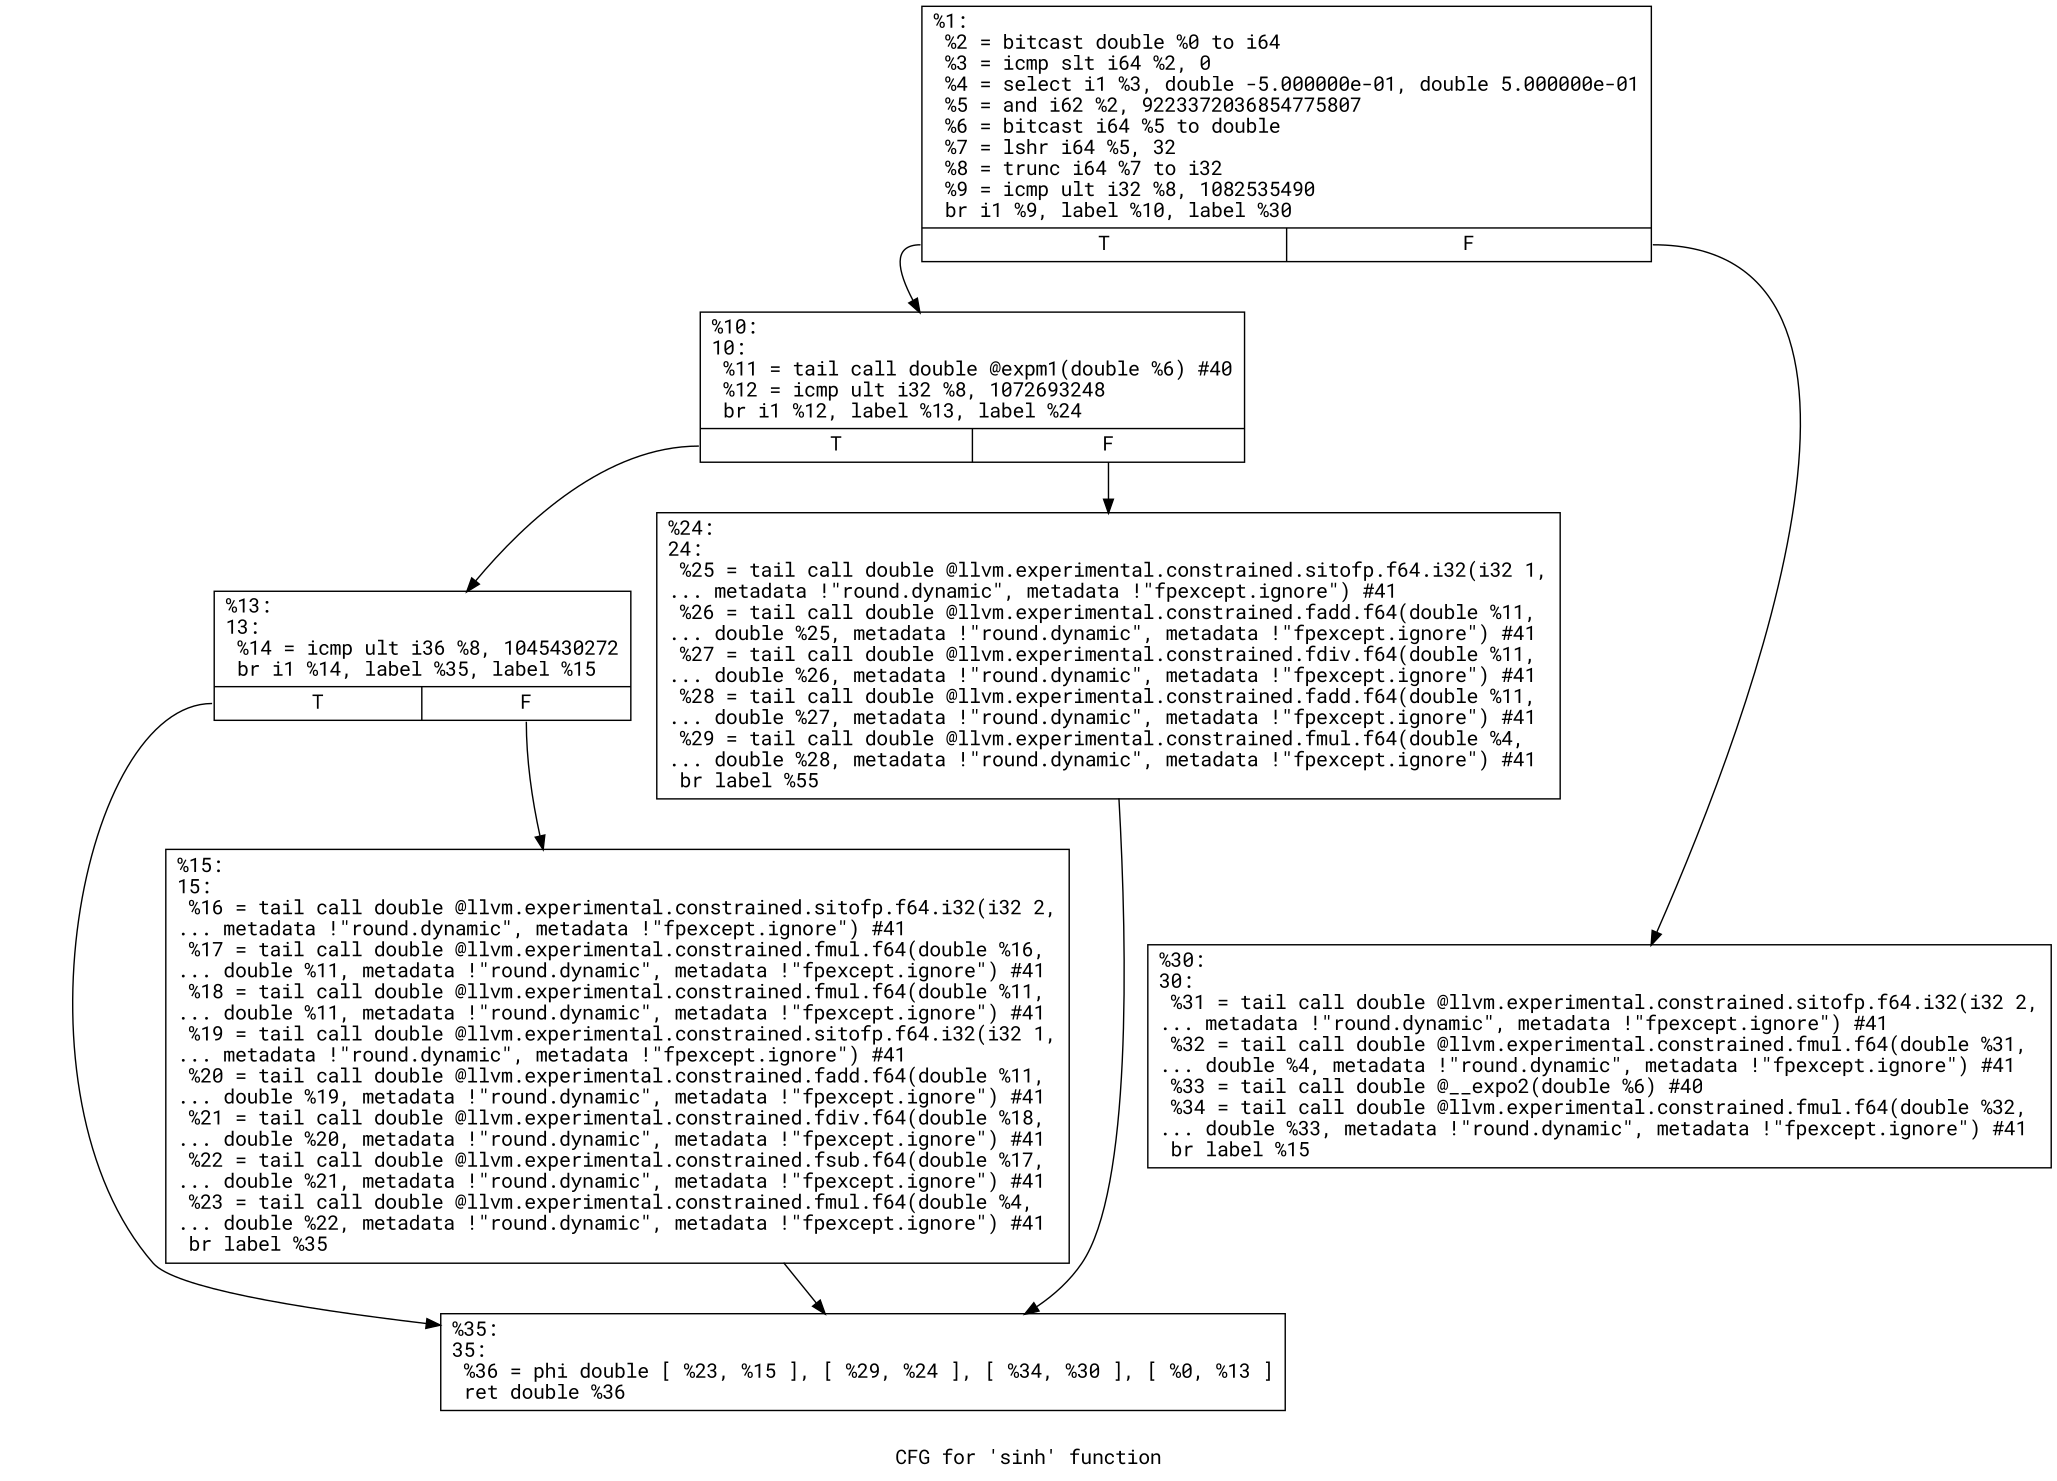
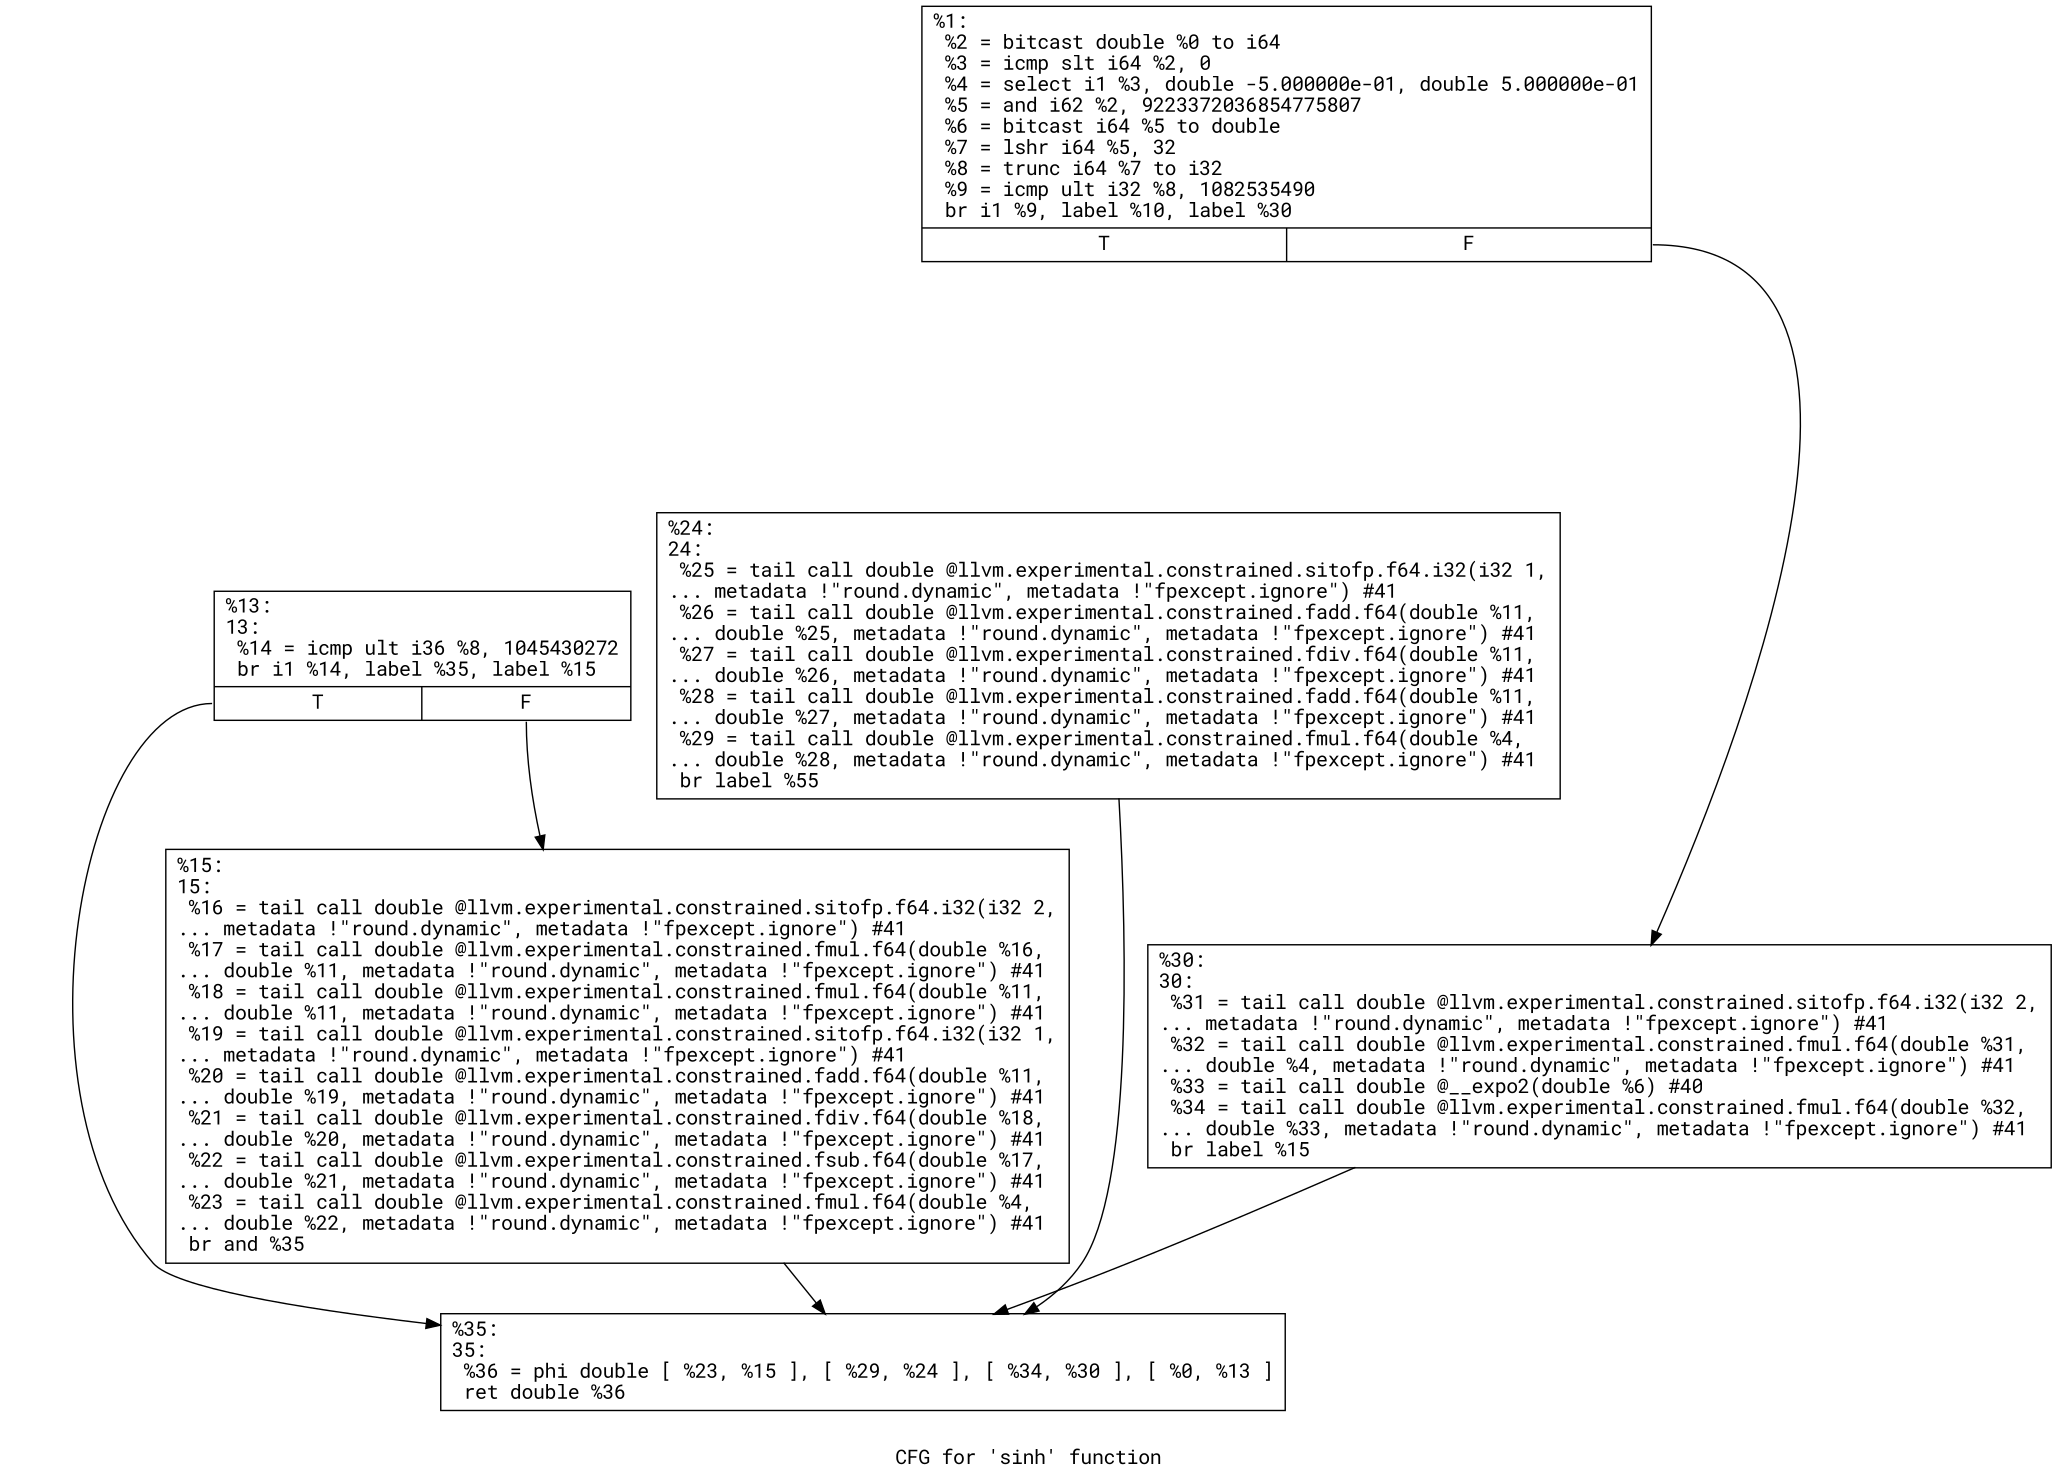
node "%10:": removed
edge "%30:" -> "%35:": added
node "%15:": text "br label %35" -> "br and %35"
